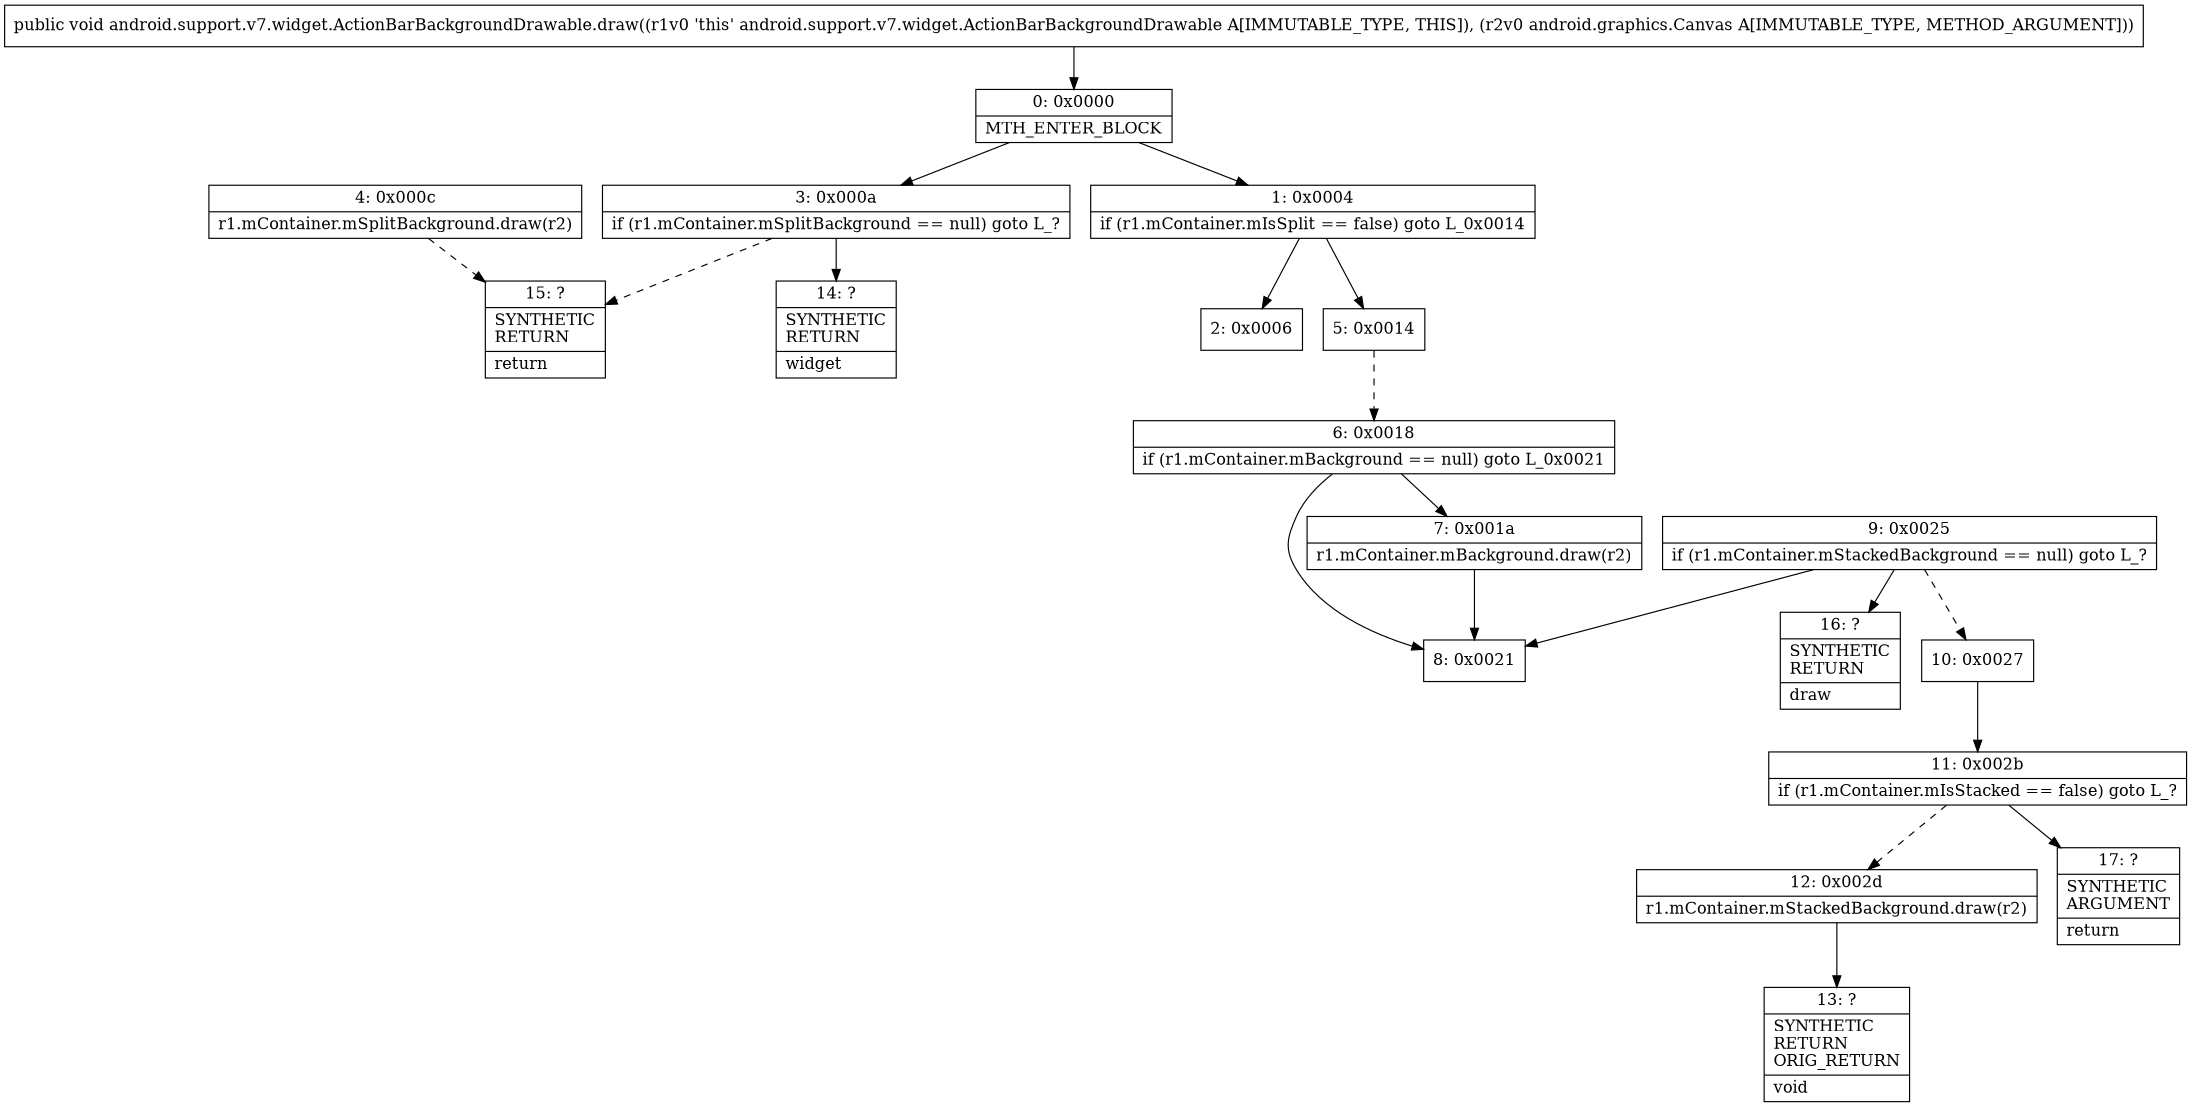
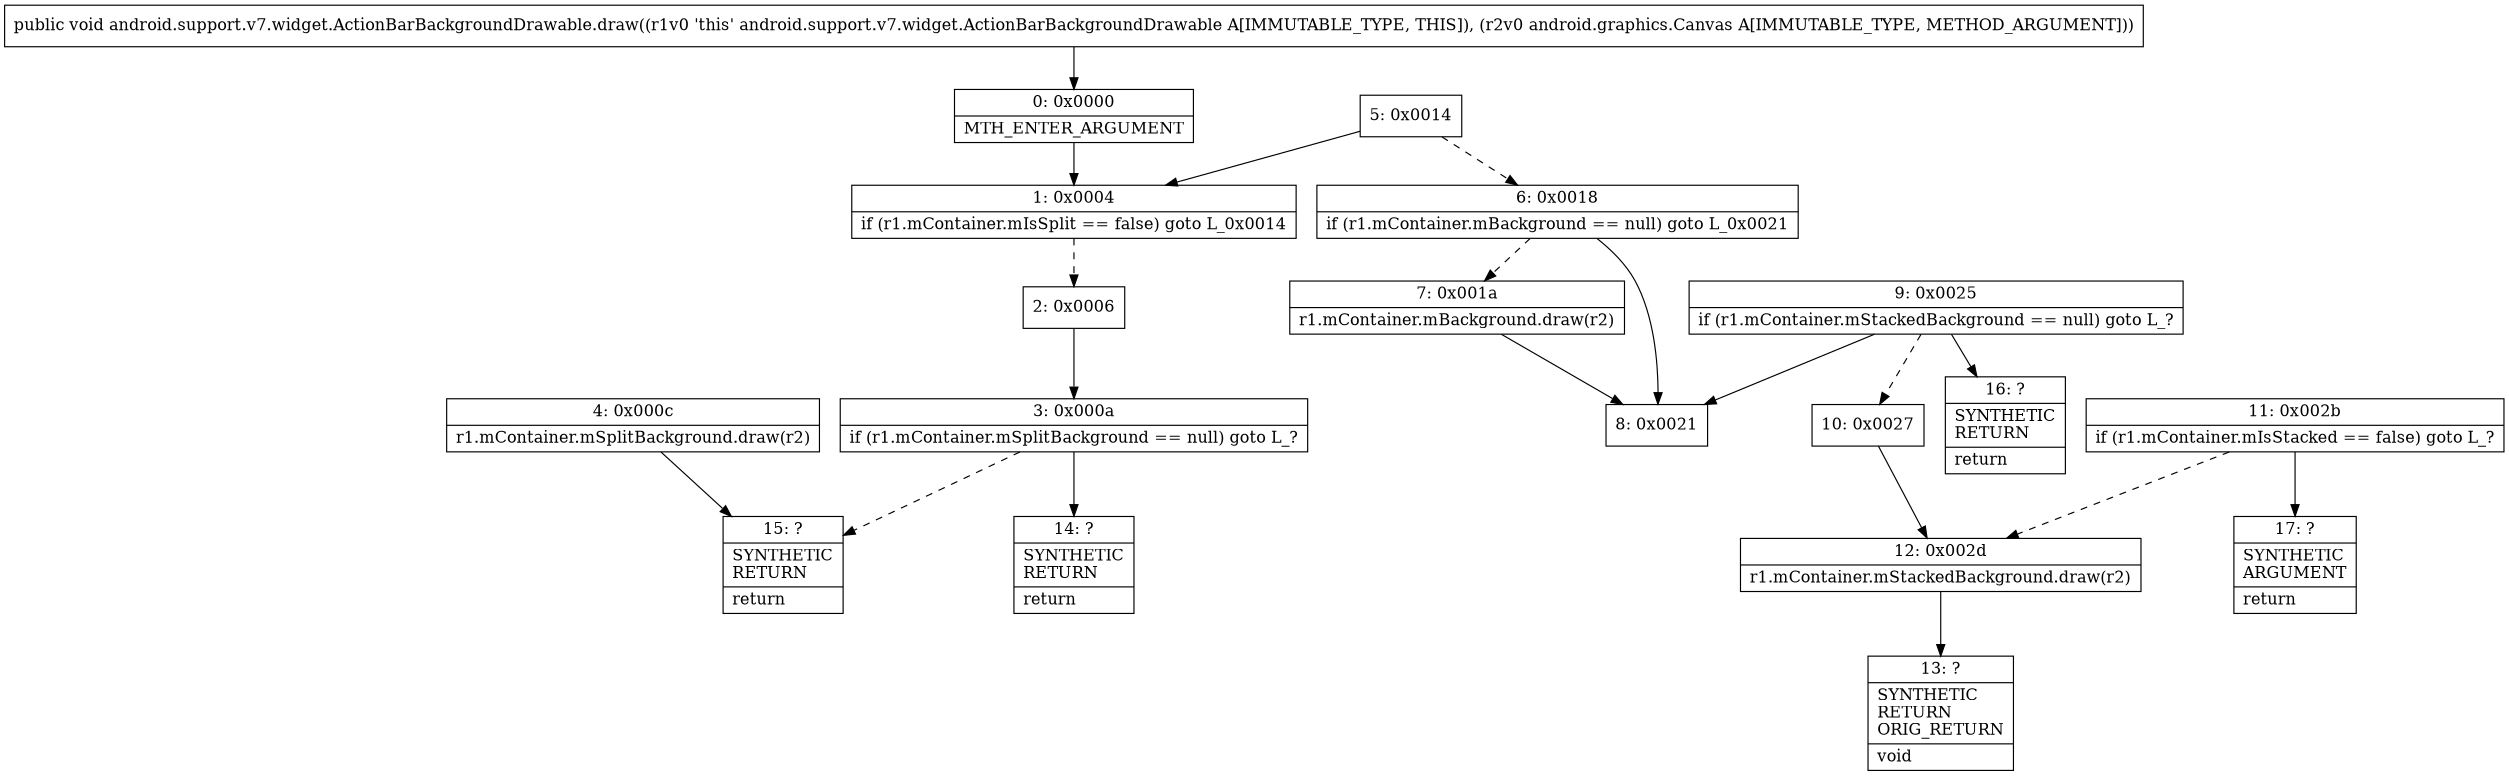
node "0: 0x0000": text "MTH_ENTER_BLOCK" -> "MTH_ENTER_ARGUMENT"
edge "0: 0x0000" -> "3: 0x000a": now "2: 0x0006" -> "3: 0x000a"
edge "4: 0x000c" -> "15: ?": style dashed -> solid
edge "1: 0x0004" -> "2: 0x0006": style solid -> dashed
edge "1: 0x0004" -> "5: 0x0014": reversed
node "14: ?": text "widget" -> "return"
edge "6: 0x0018" -> "7: 0x001a": style solid -> dashed
node "16: ?": text "draw" -> "return"
edge "10: 0x0027" -> "11: 0x002b": now "10: 0x0027" -> "12: 0x002d"
